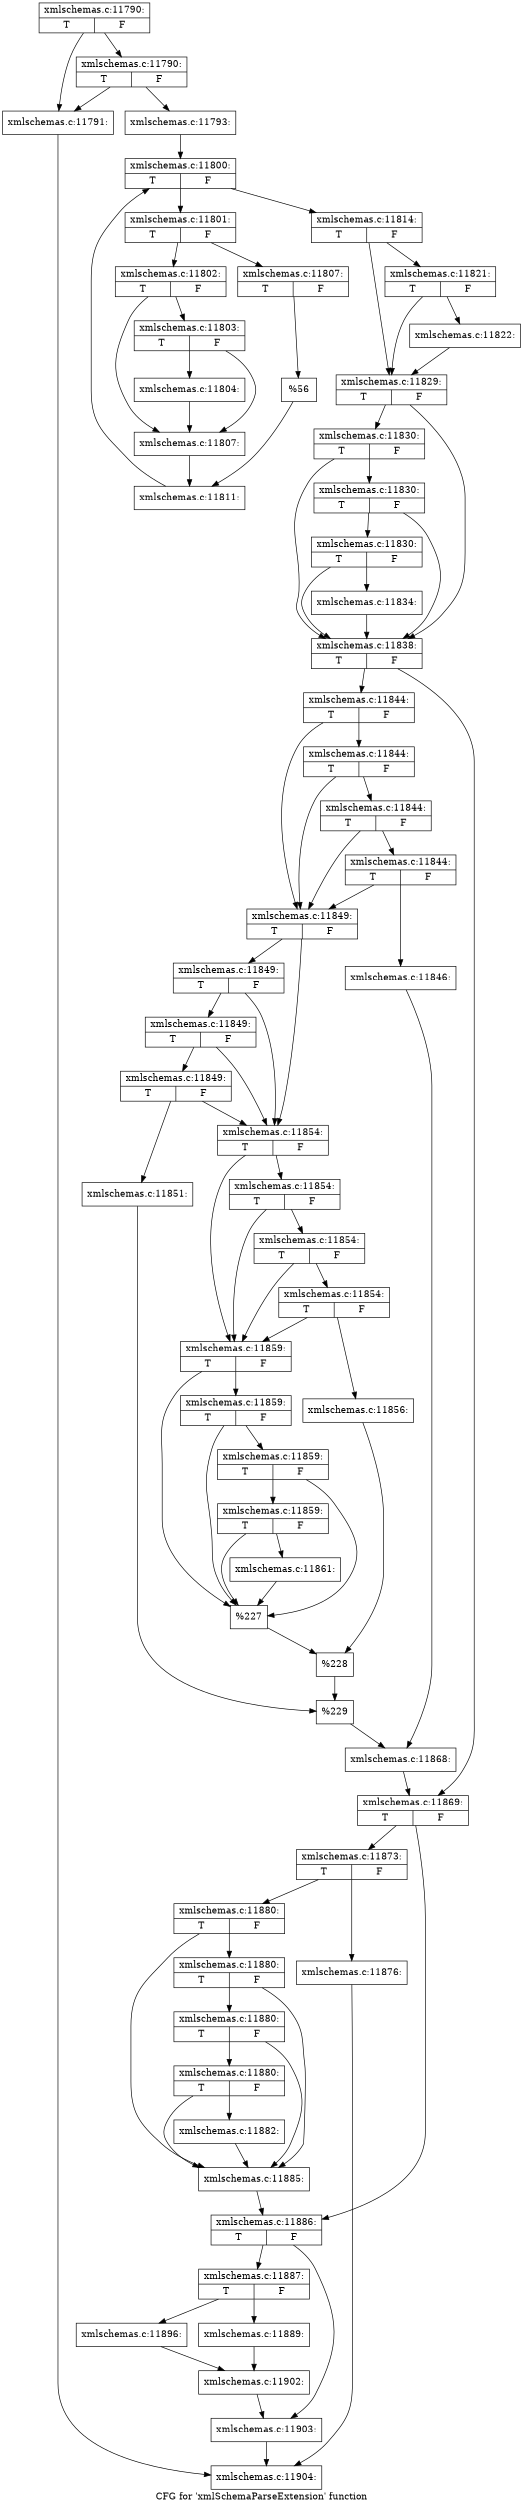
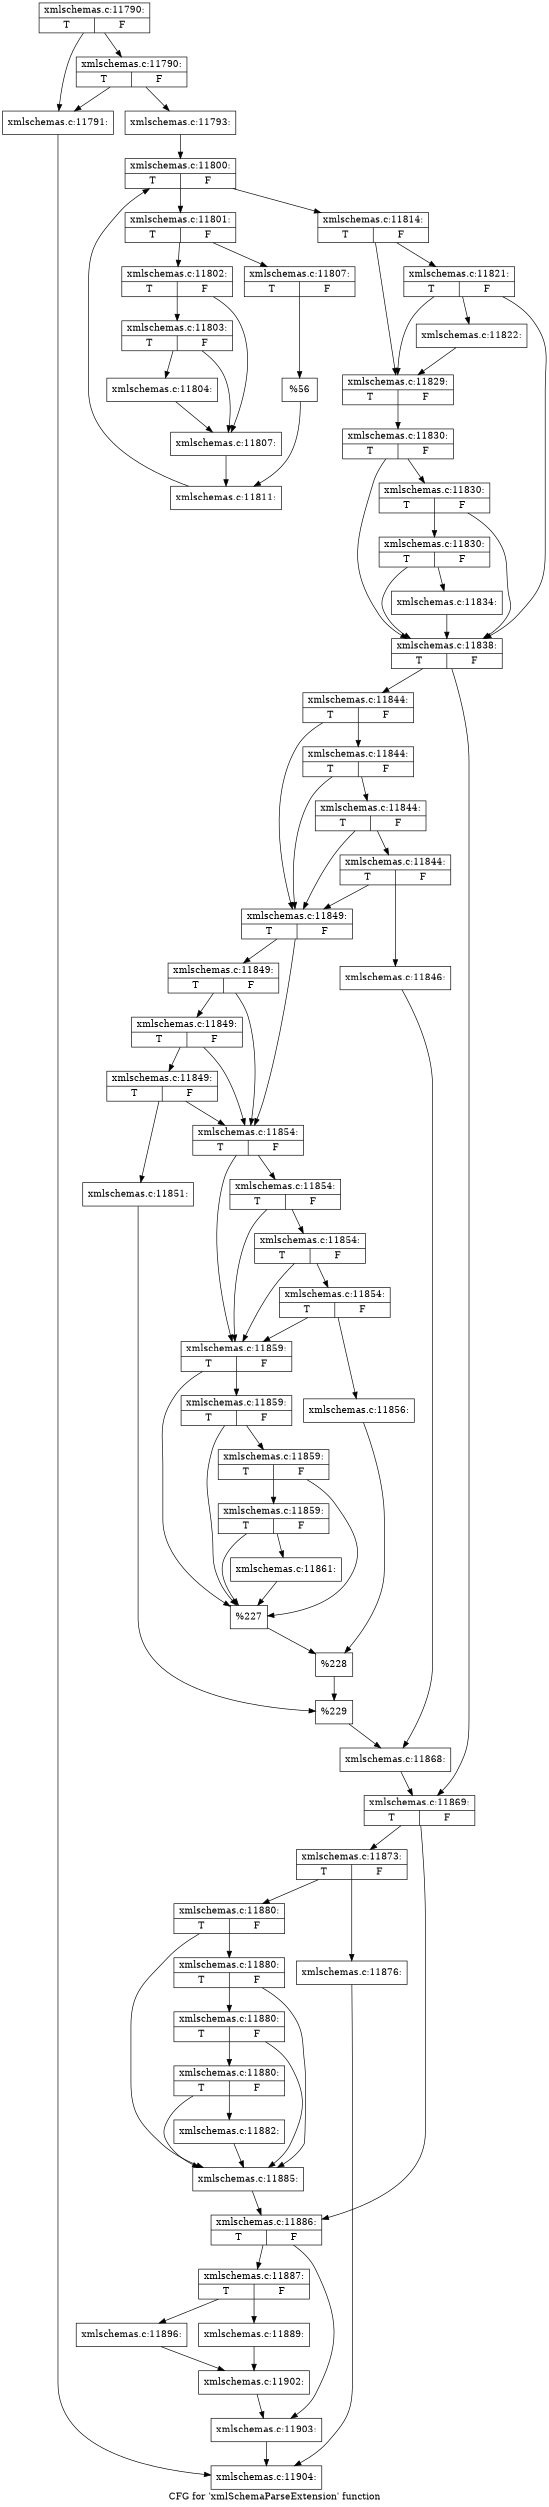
edge "xmlschemas.c:11829:" -> "xmlschemas.c:11838:": now "xmlschemas.c:11821:" -> "xmlschemas.c:11838:"
